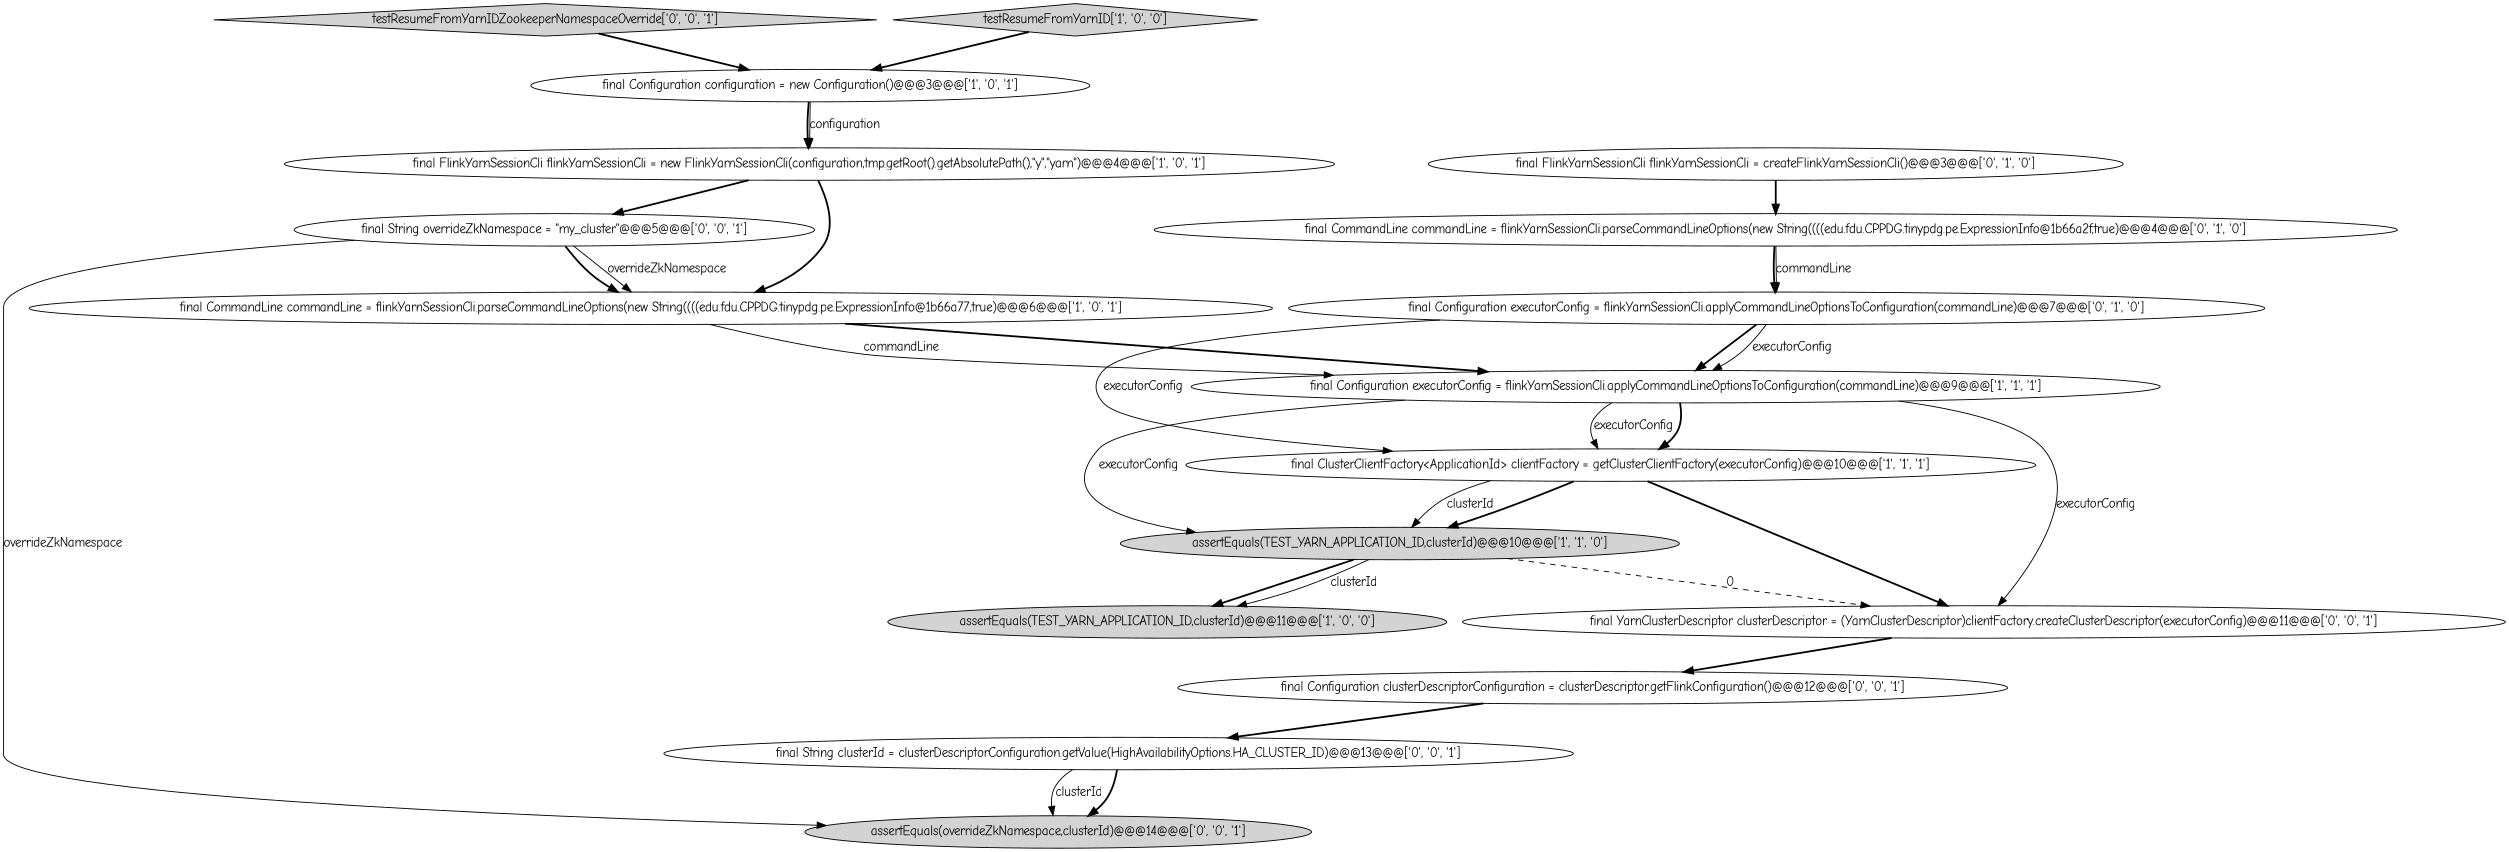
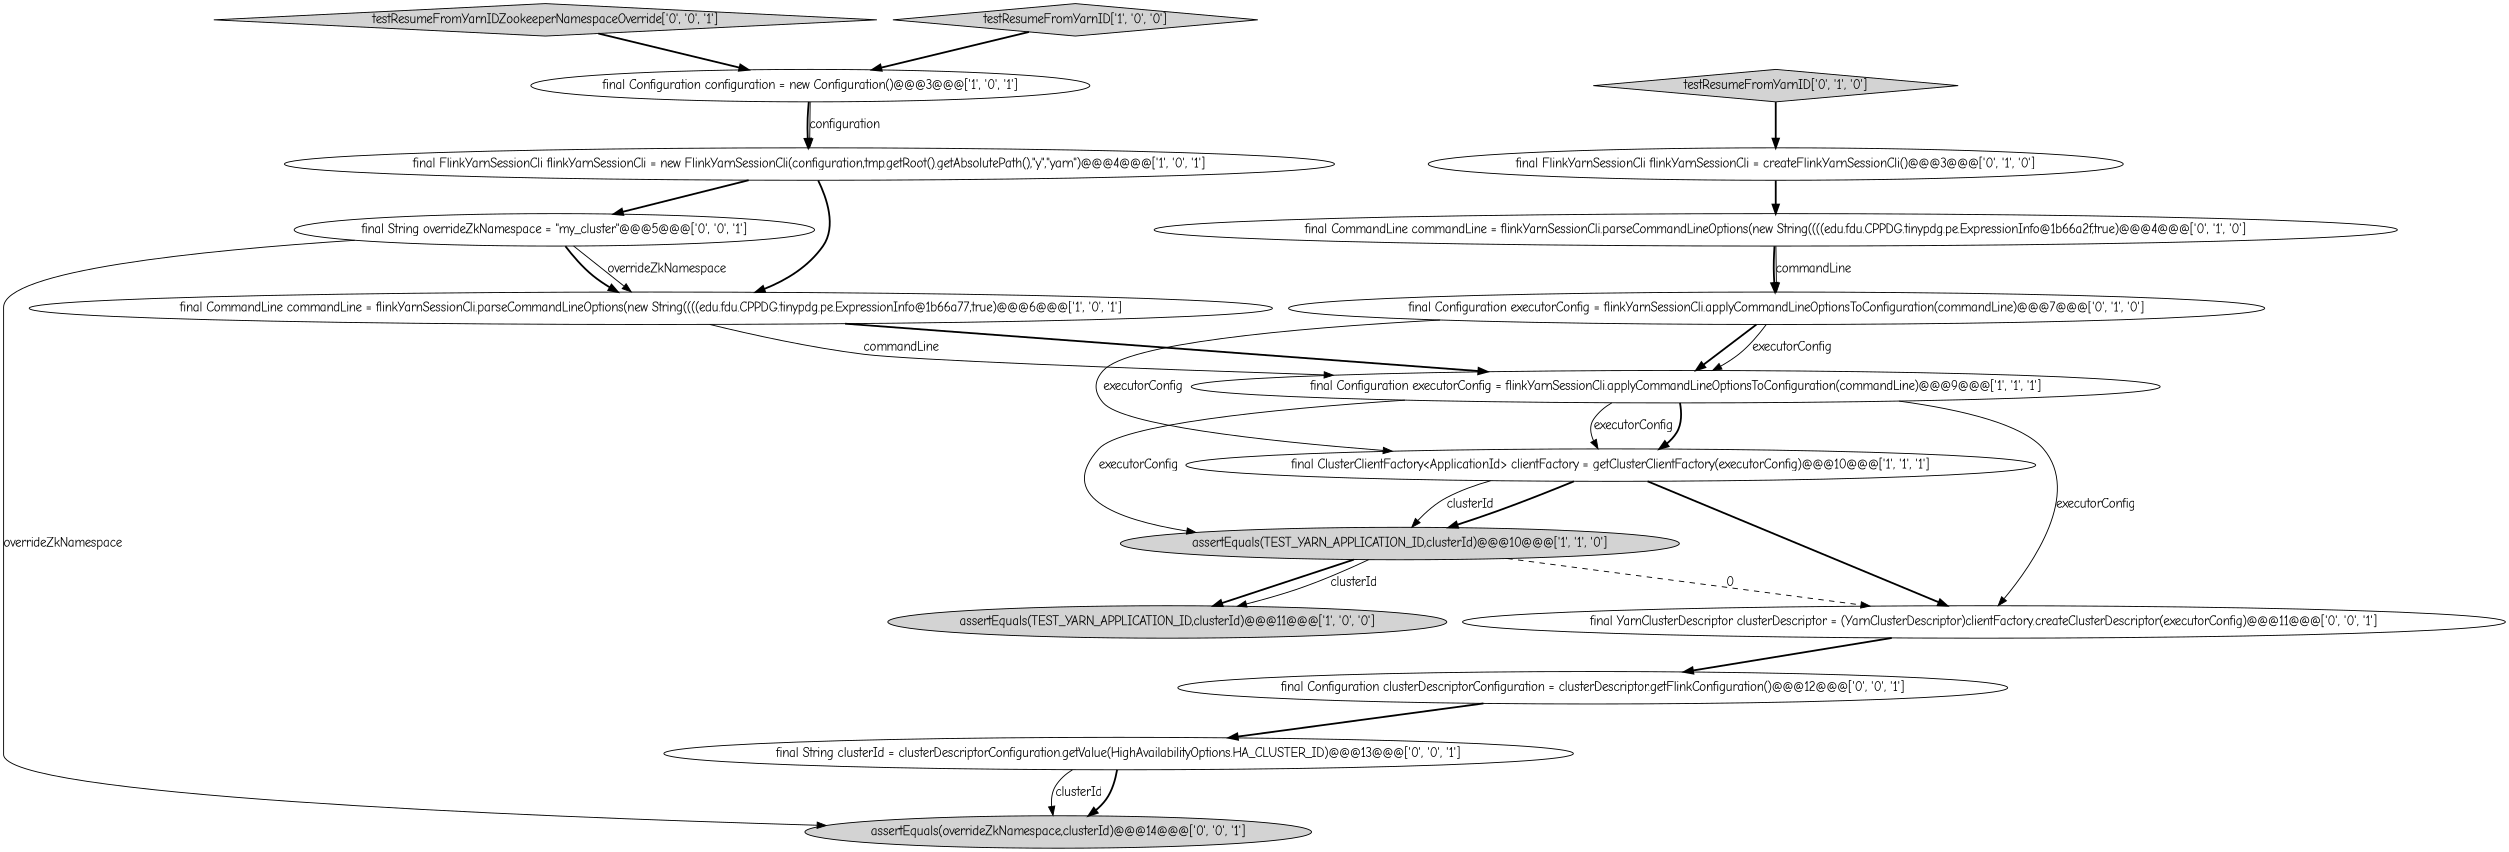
node "testResumeFromYarnID['0', '1', '0']": added
